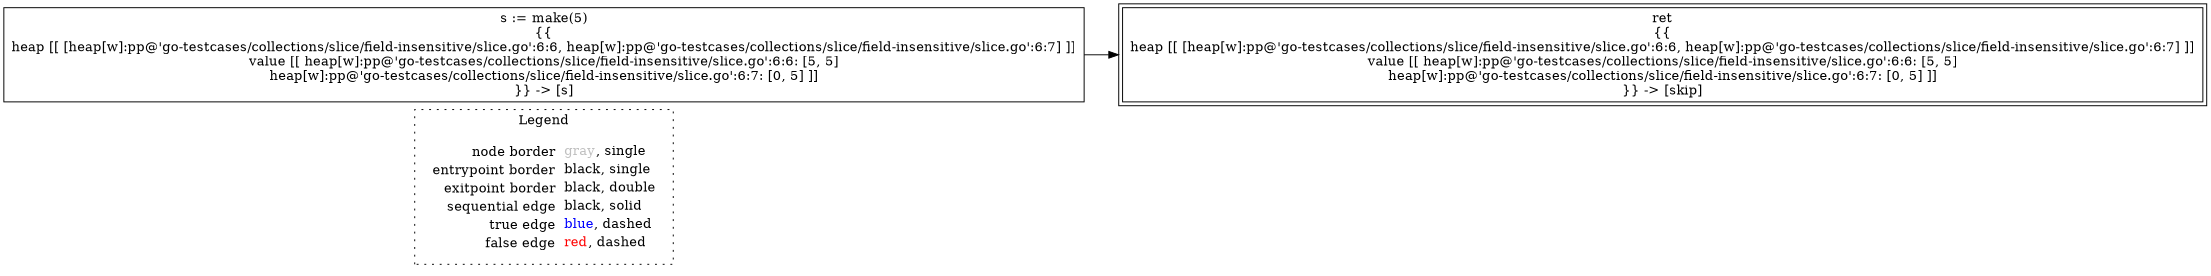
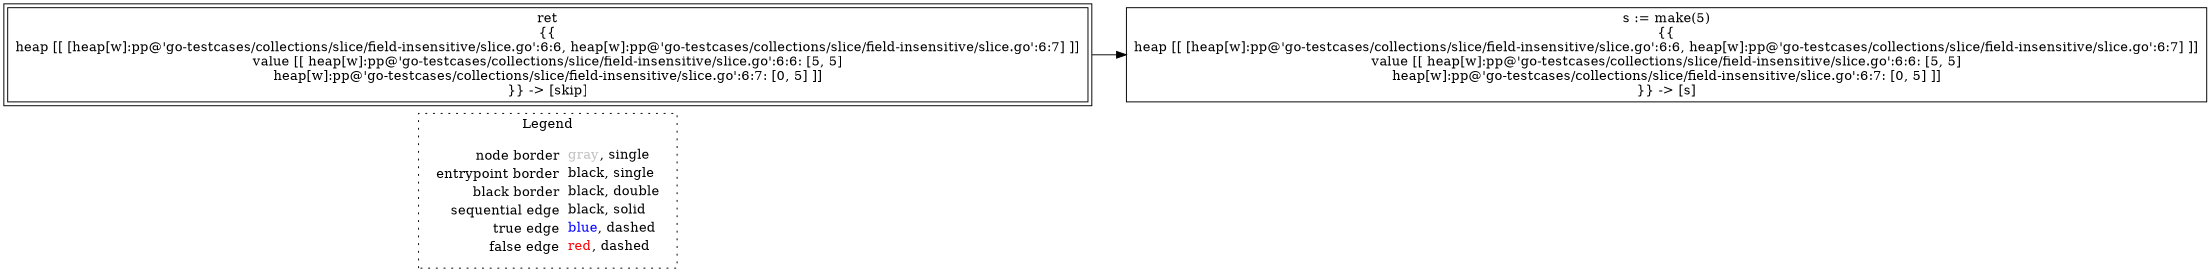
edge "s := make(5)" -> "ret": reversed
node "node border": text "exitpoint border" -> "black border"
